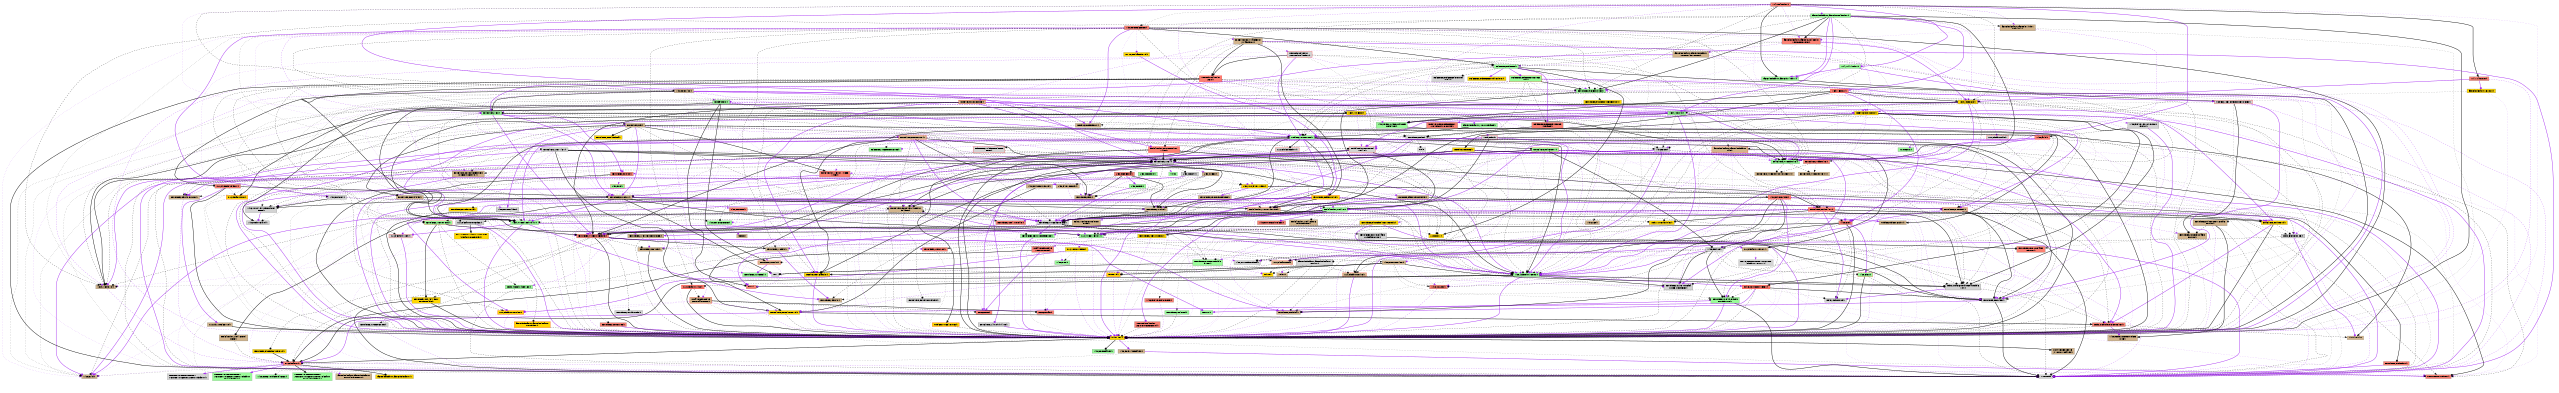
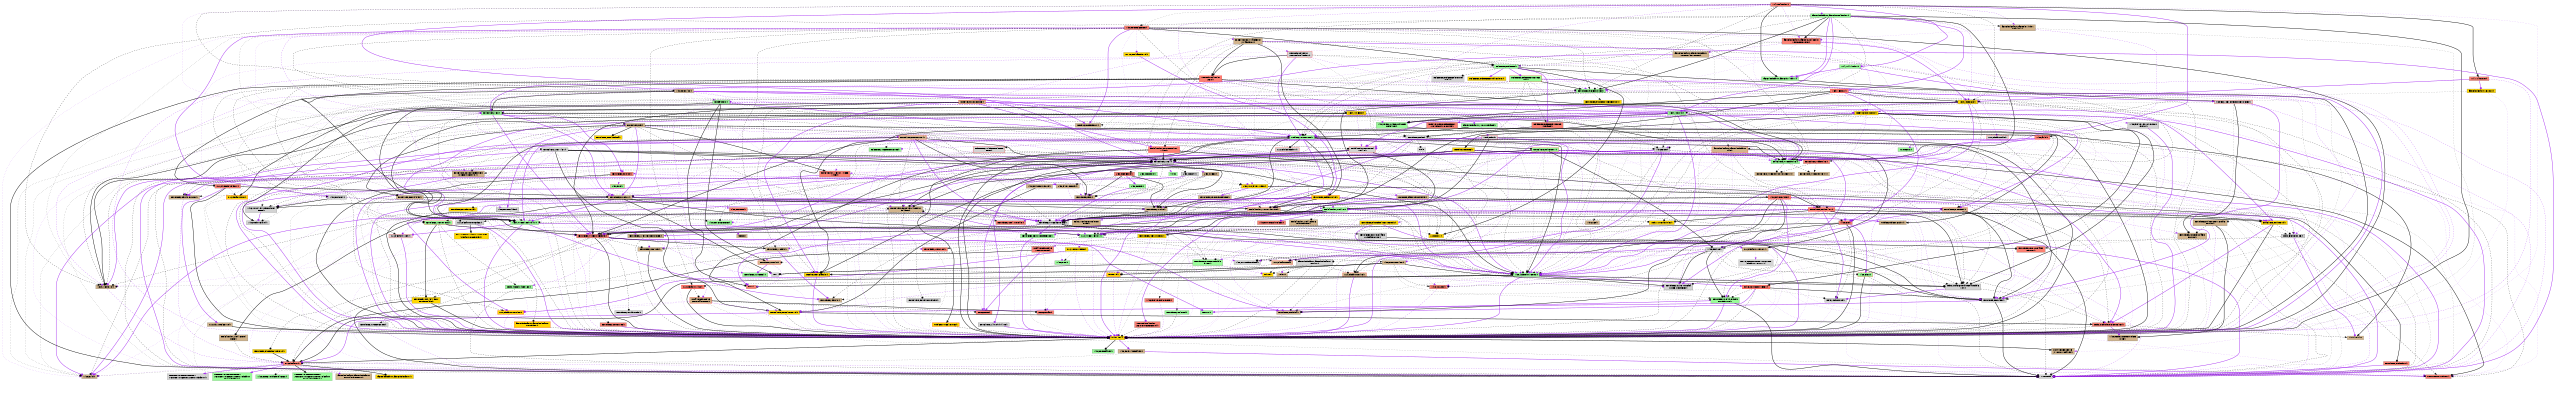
edge "Internationalization /Text.h" -> "Containers/UnrealString.h": style dashed -> bold
edge "GenericPlatform/GenericPlatform File.h" -> "CoreTypes.h": now "GenericPlatform/GenericPlatform File.h" -> "ProfilingDebugging /UMemoryDefines.h"
